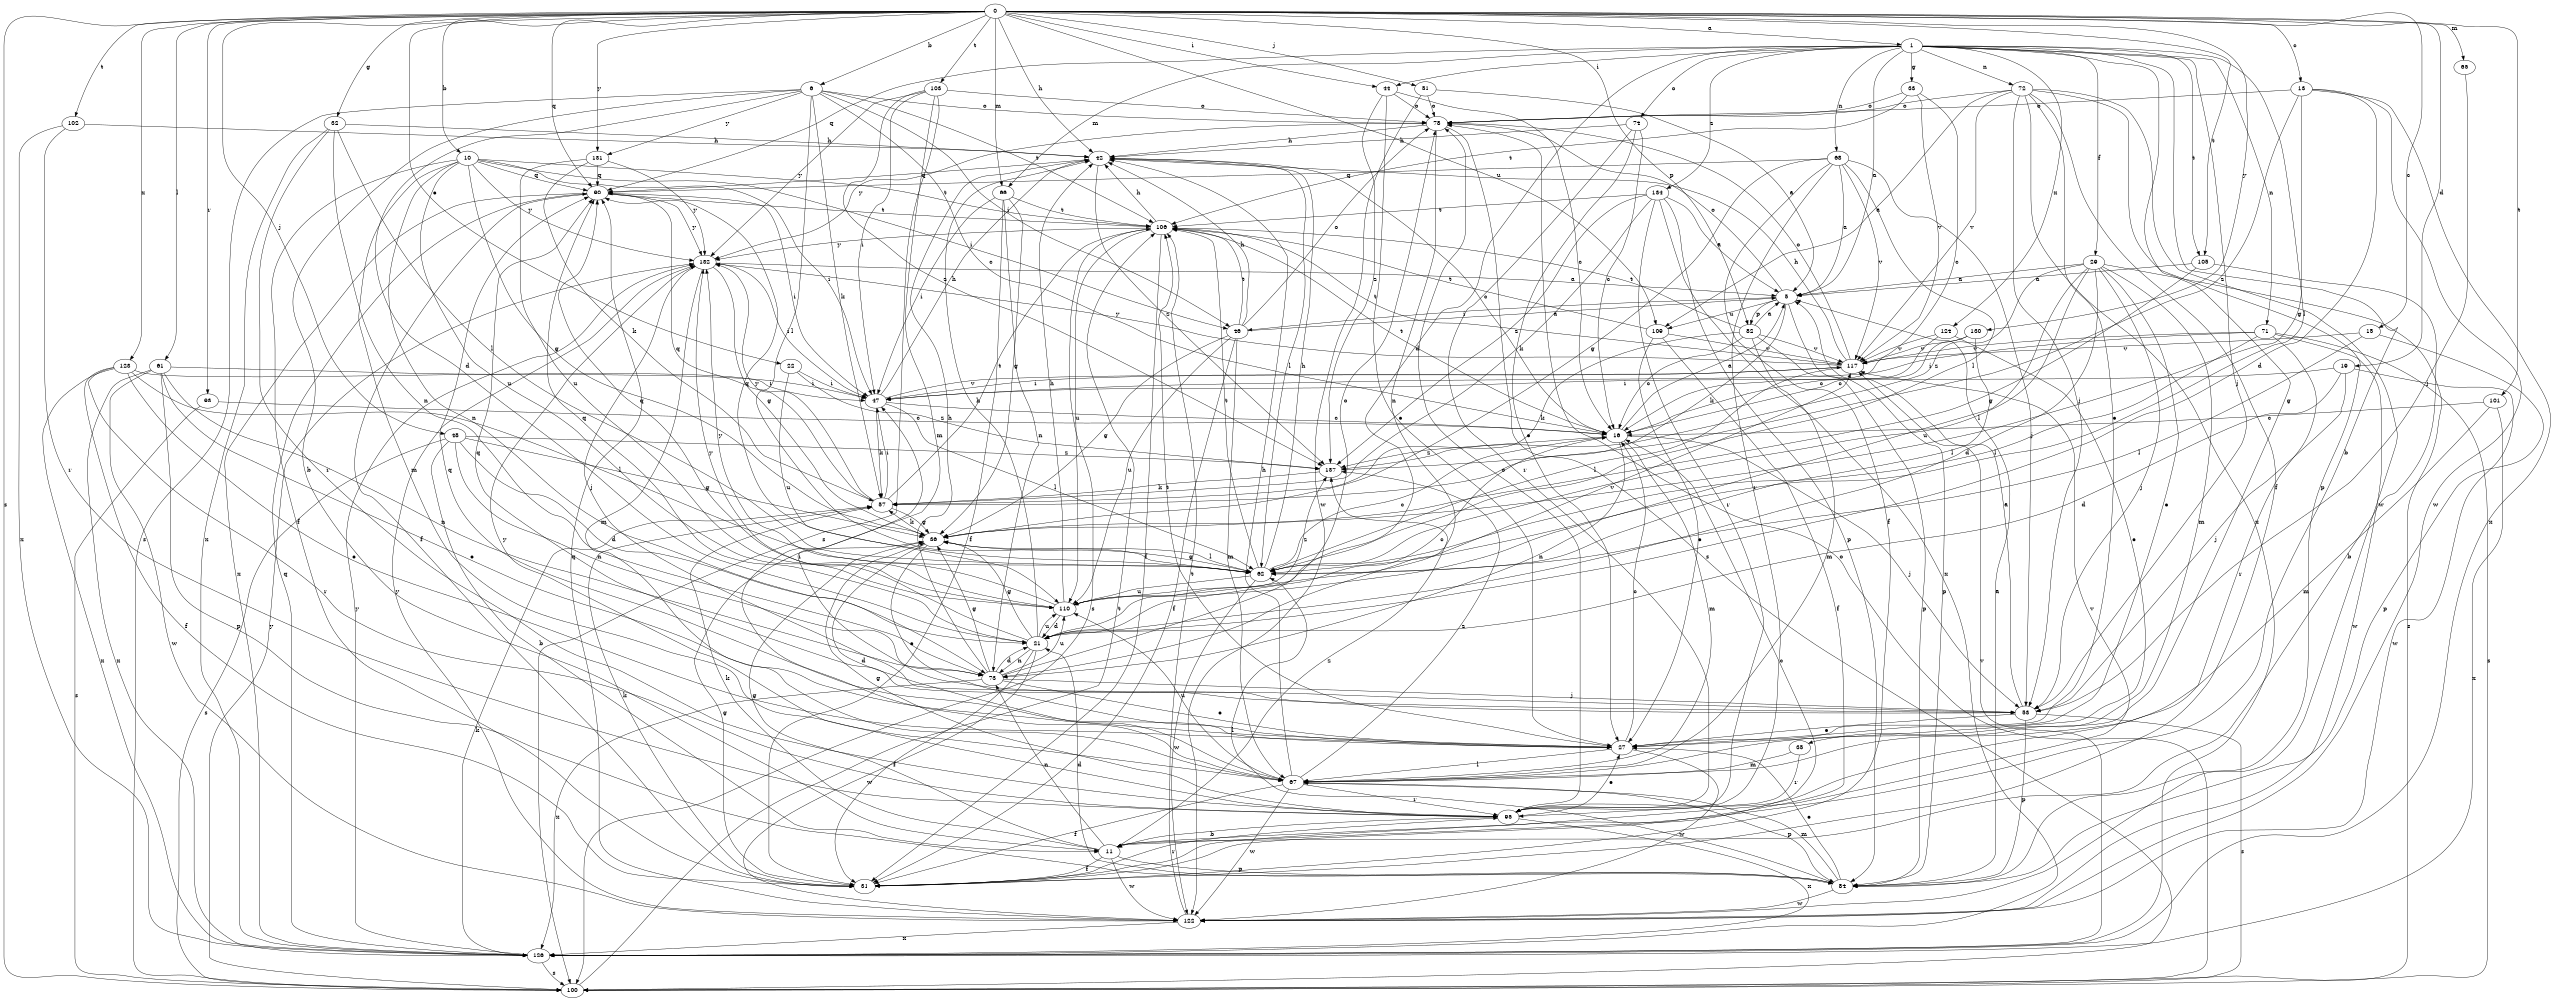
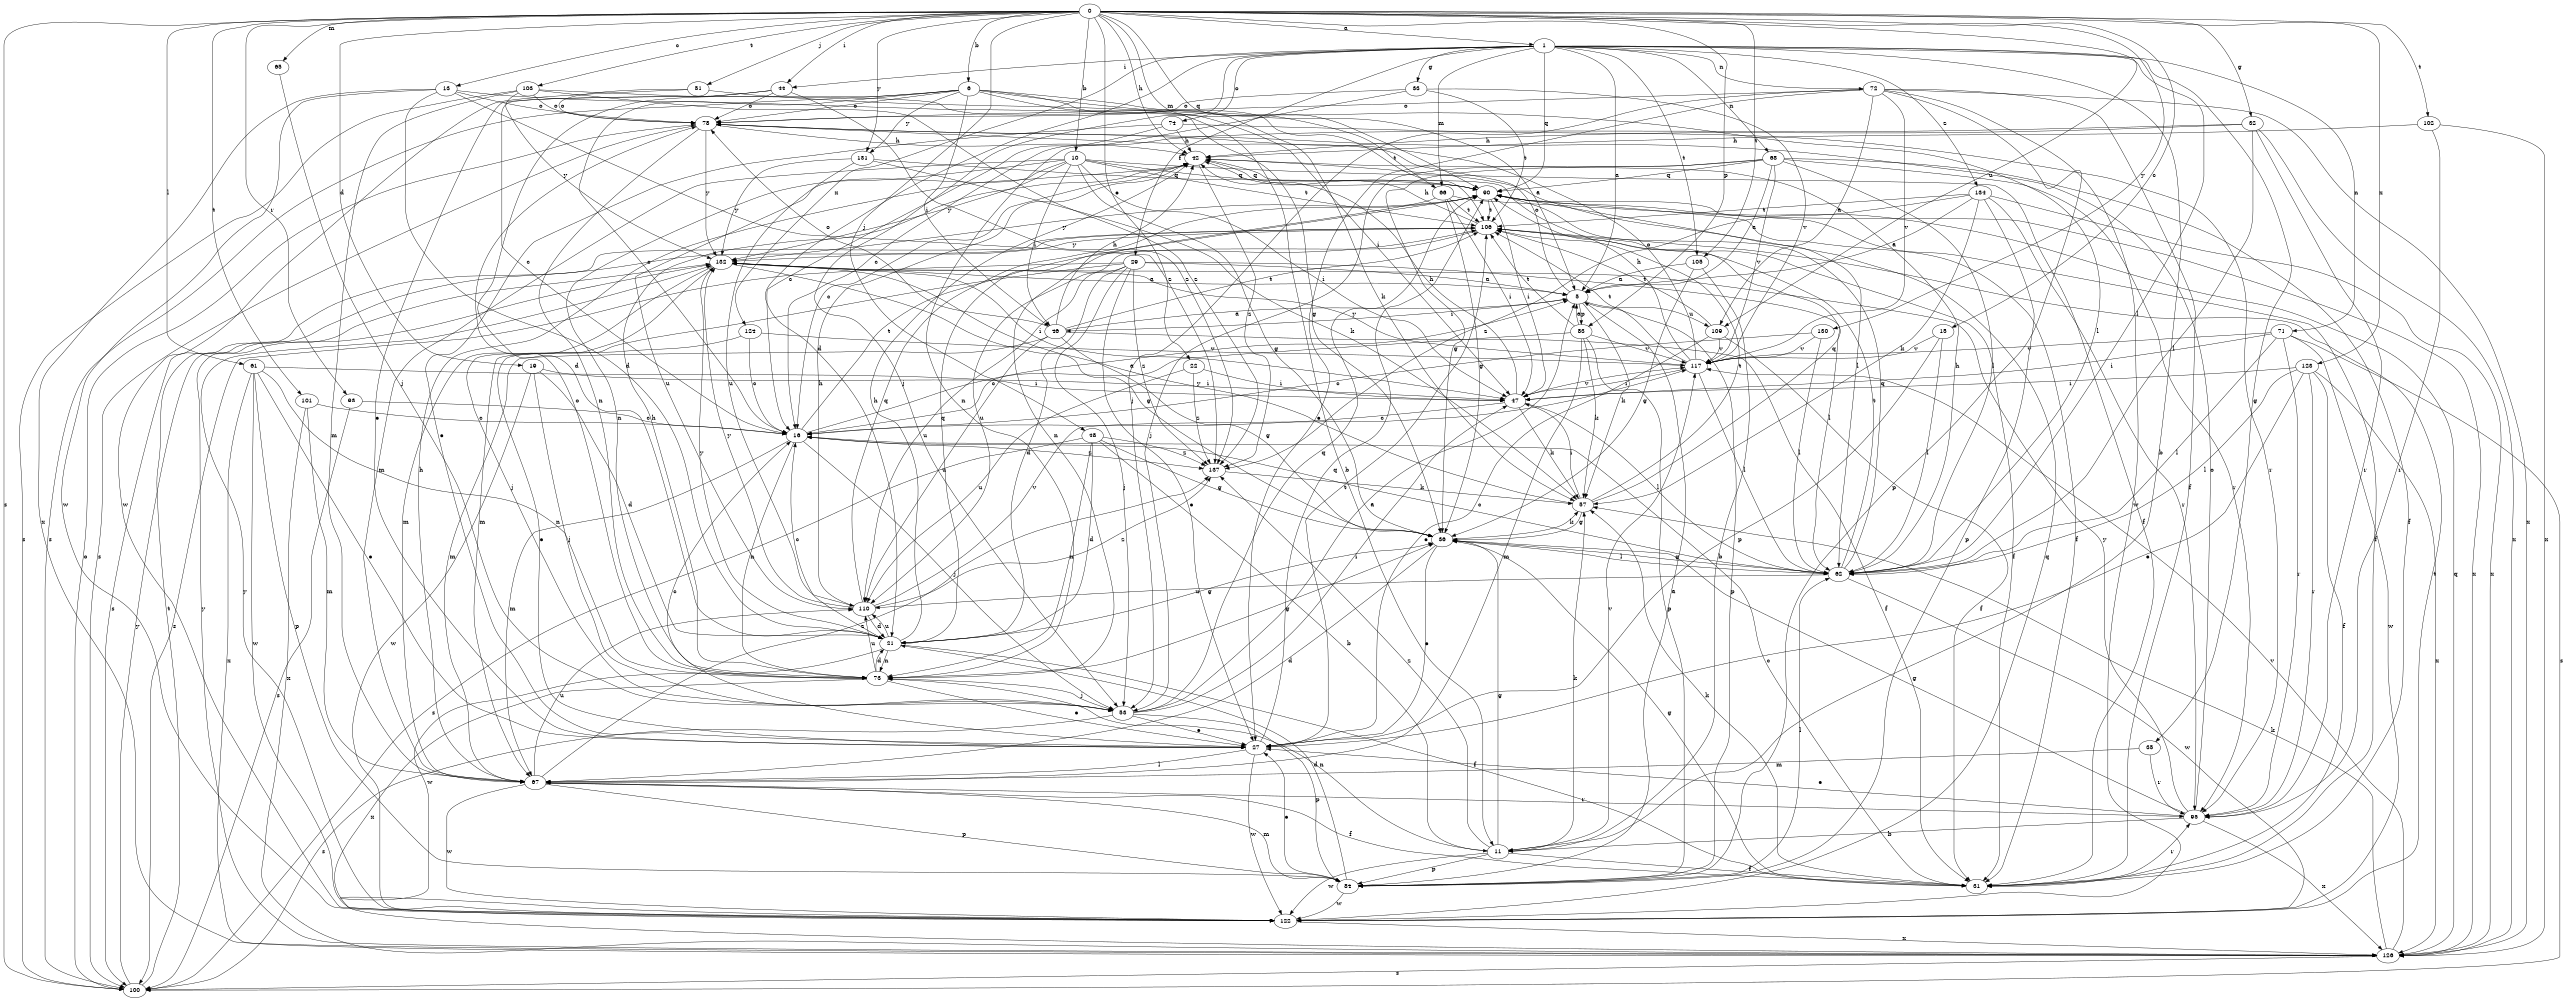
node "82": label "82" -> "83"
edge "15" -> "84": now "15" -> "27"
